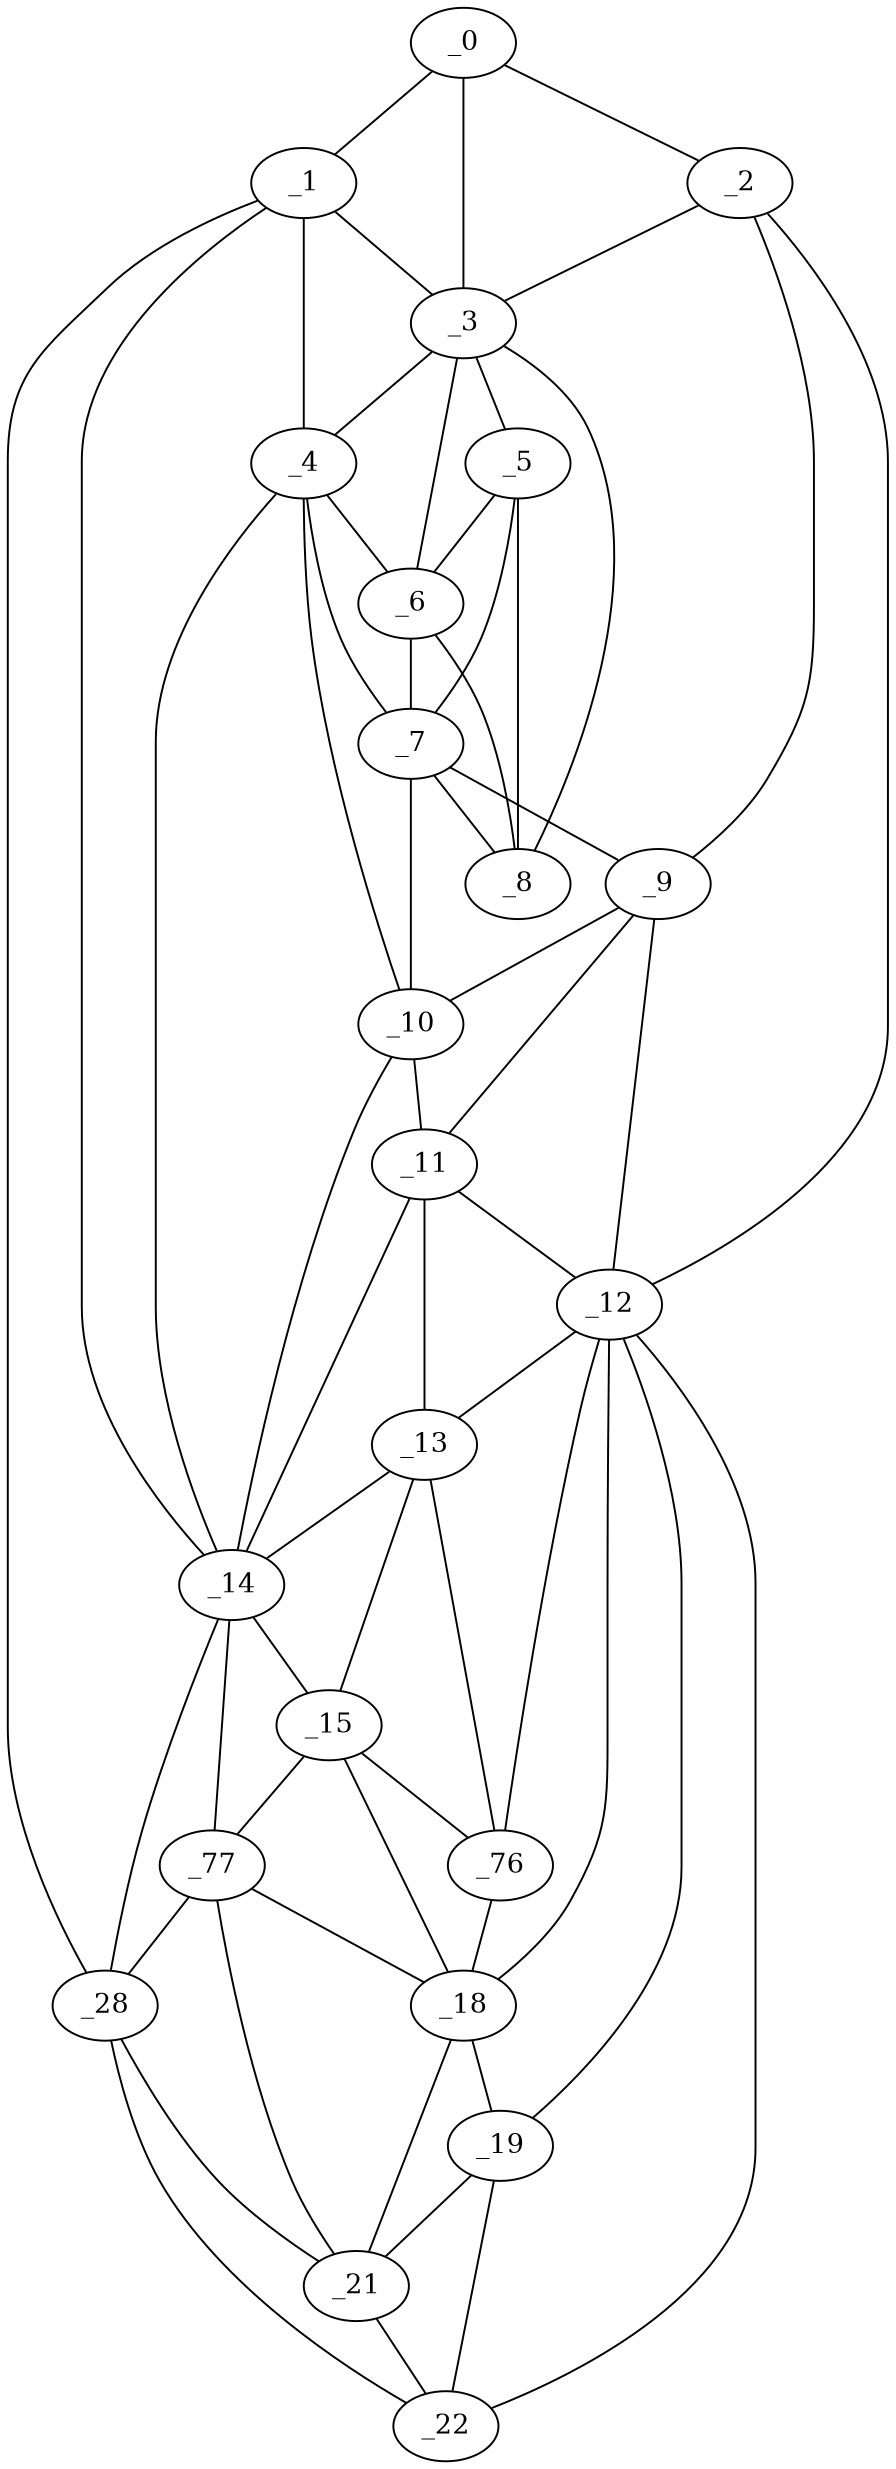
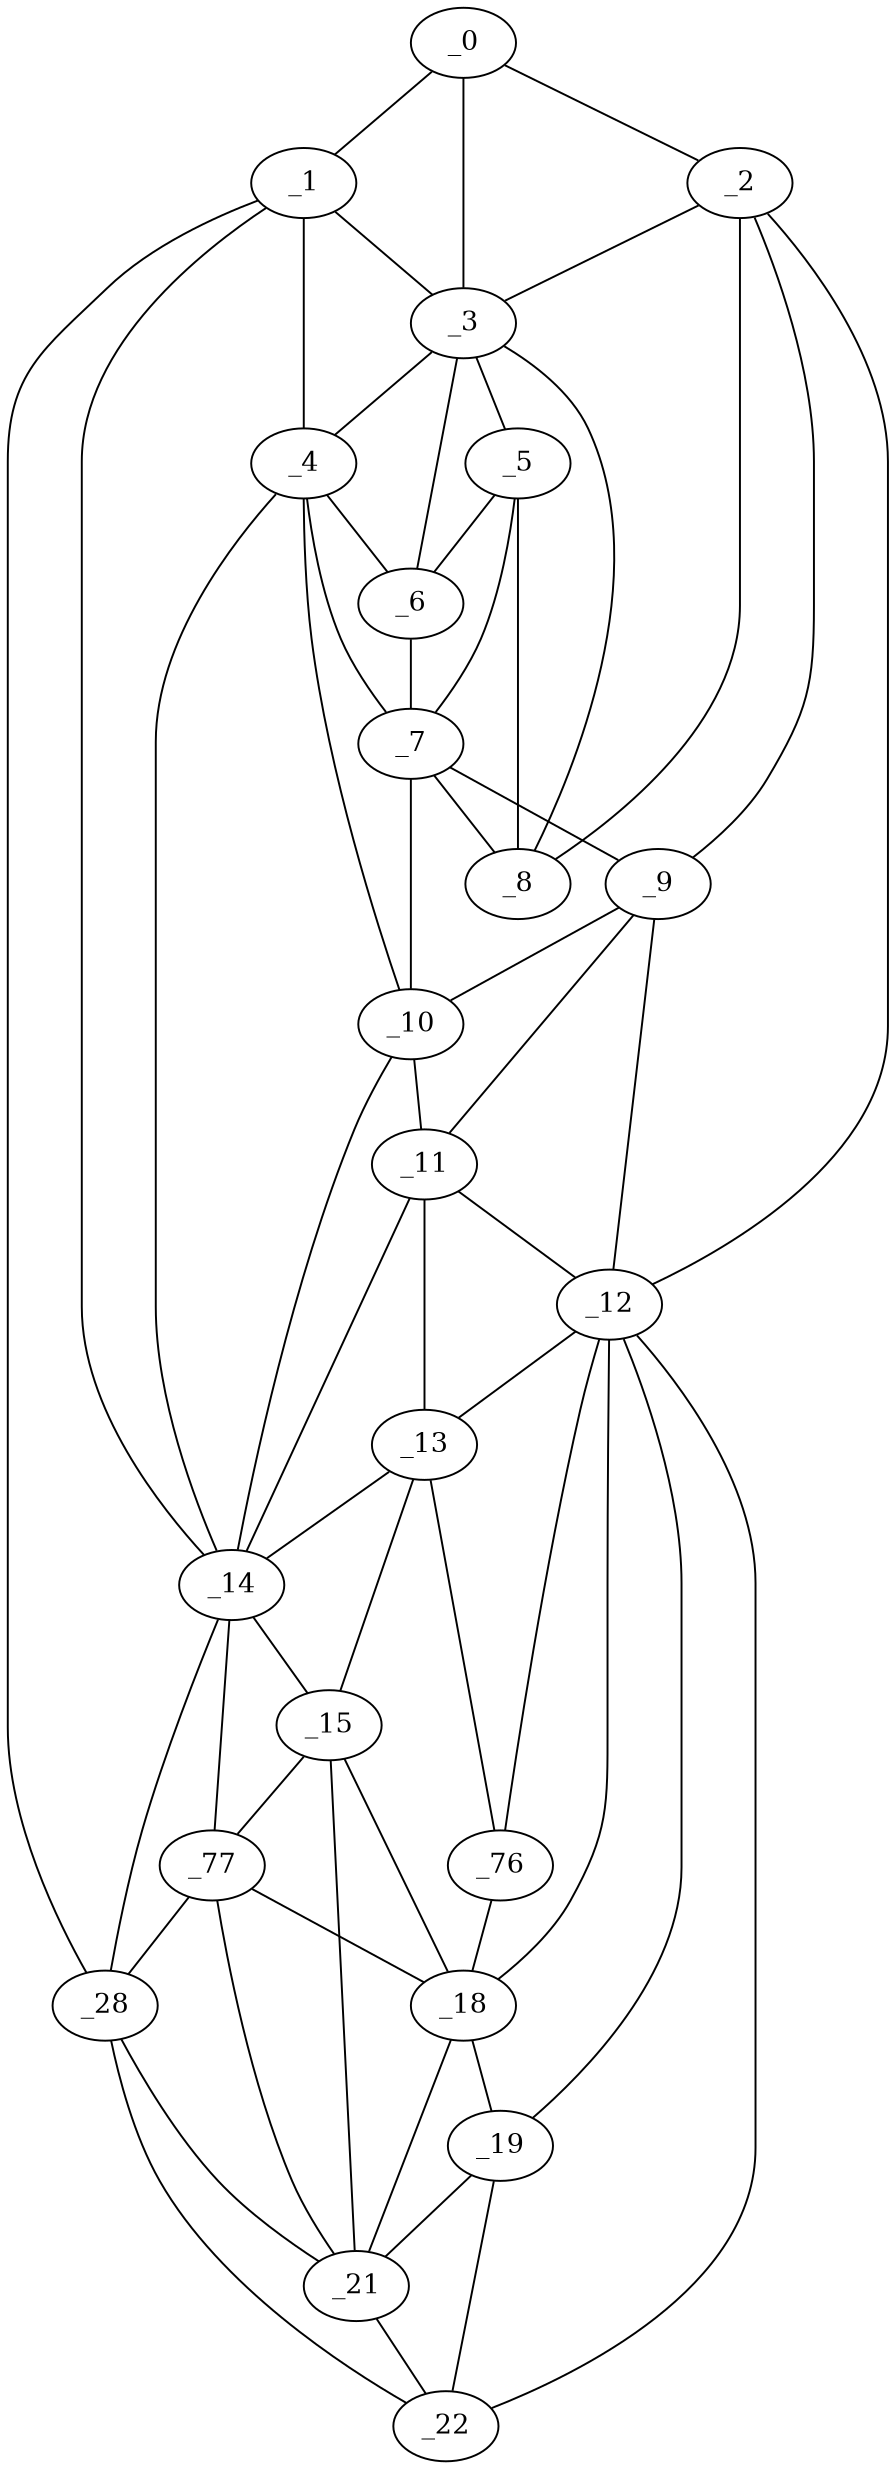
edge "_6" -- "_8": now "_2" -- "_8"
edge "_15" -- "_76": now "_15" -- "_21"
